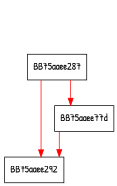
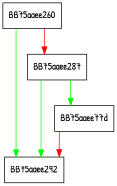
node "BB75aaee260": added
edge "BB75aaee287" -> "BB75aaee77d": color red -> green
edge "BB75aaee287" -> "BB75aaee292": color red -> green
